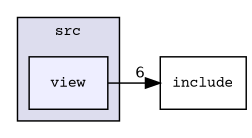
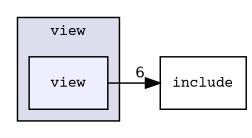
cluster "src": label "src" -> "view"
